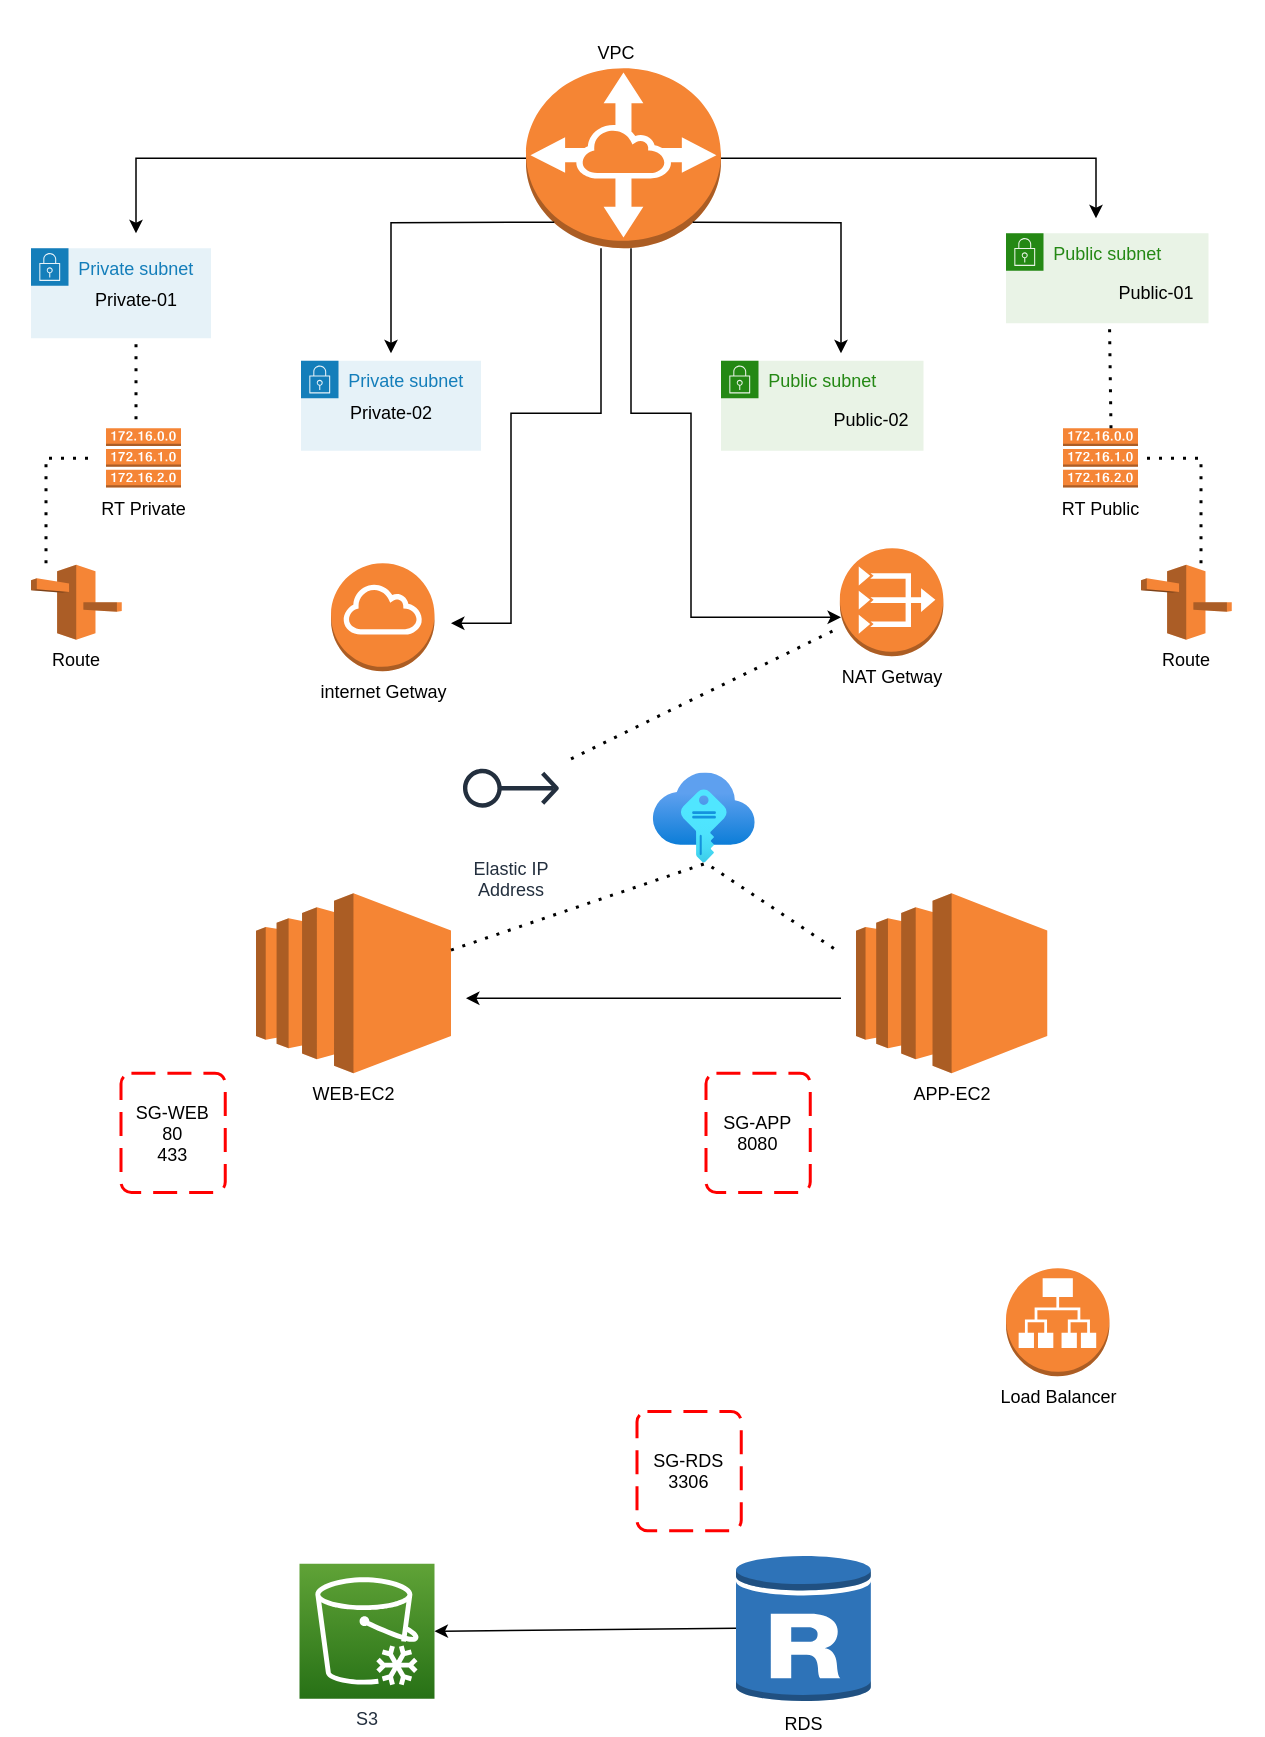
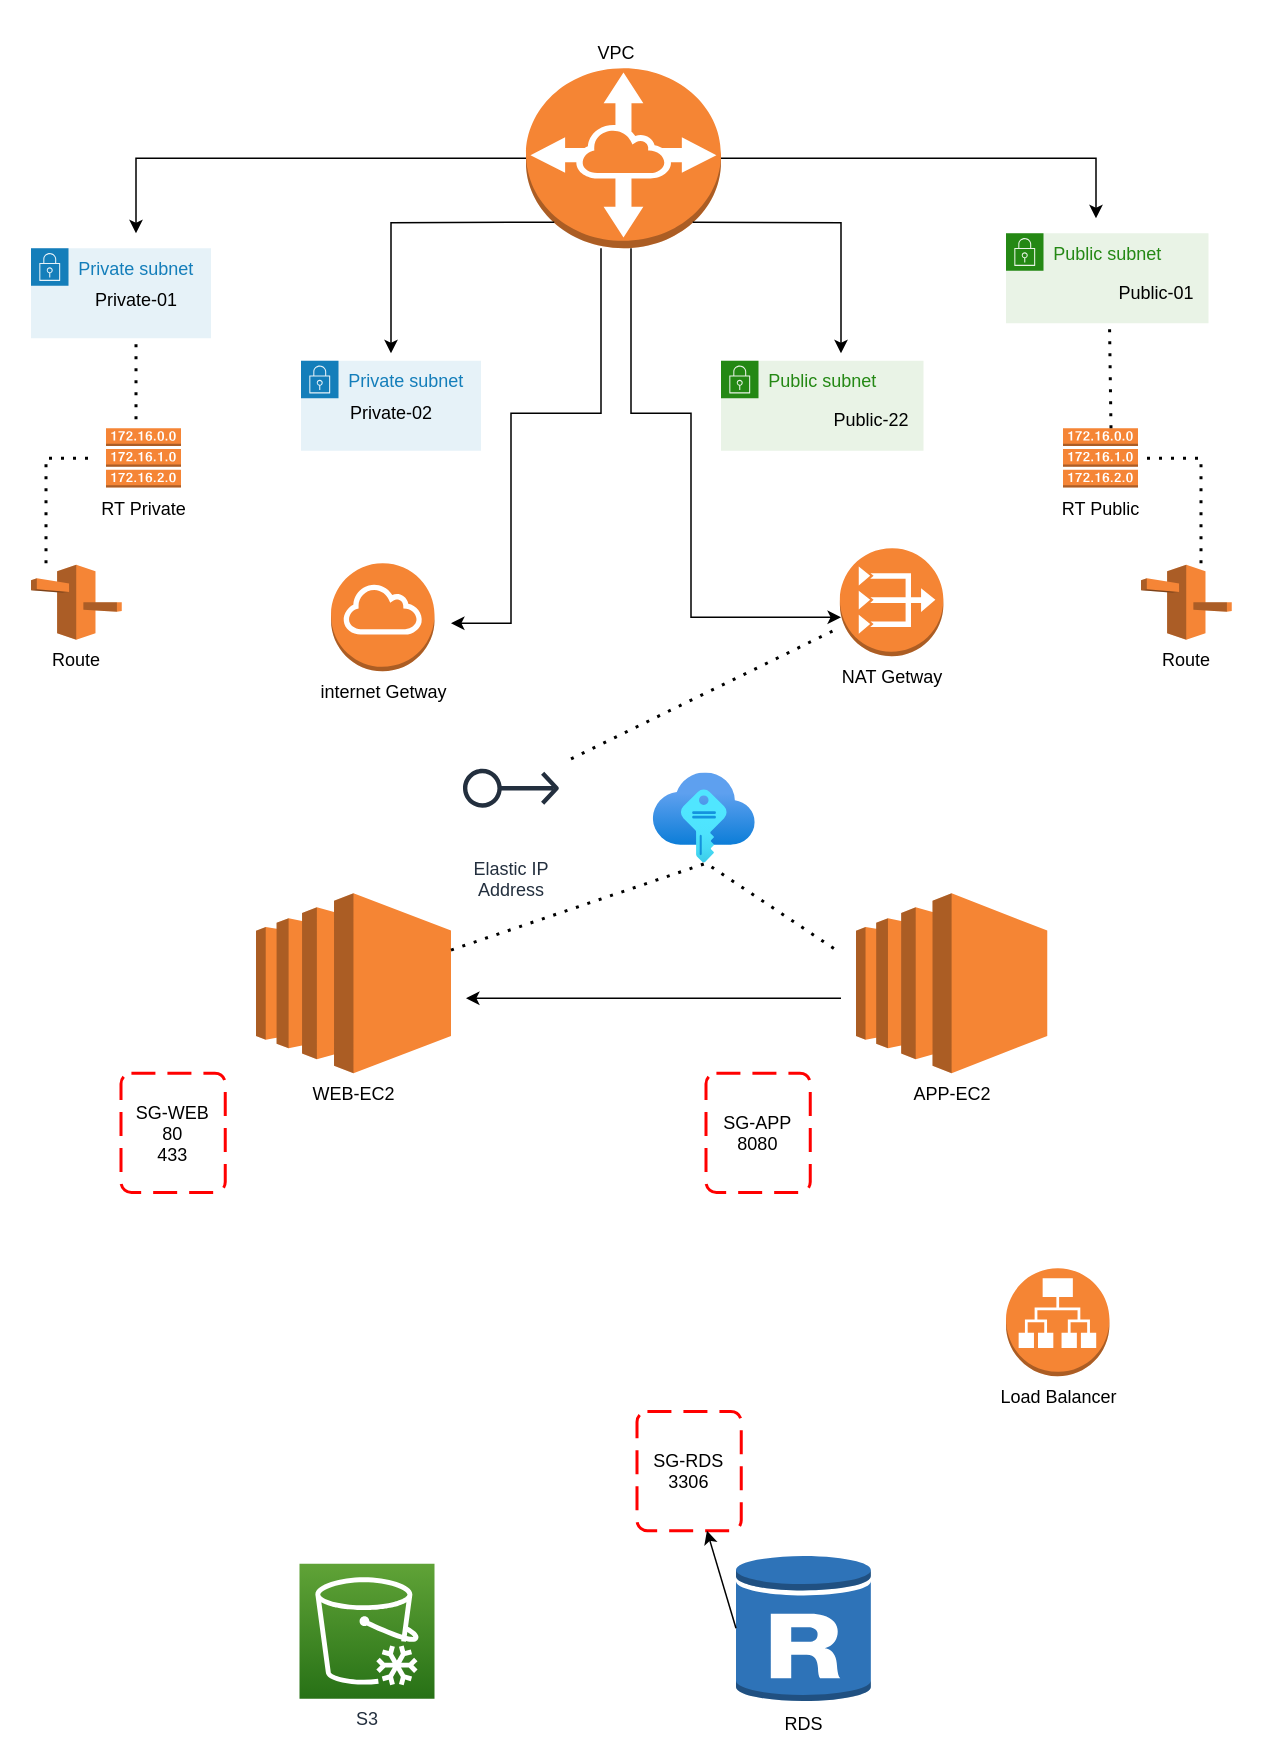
node "Public-02": label "Public-02" -> "Public-22"
edge "RDS" -> "S3": now "RDS" -> "SG-RDS 3306"
